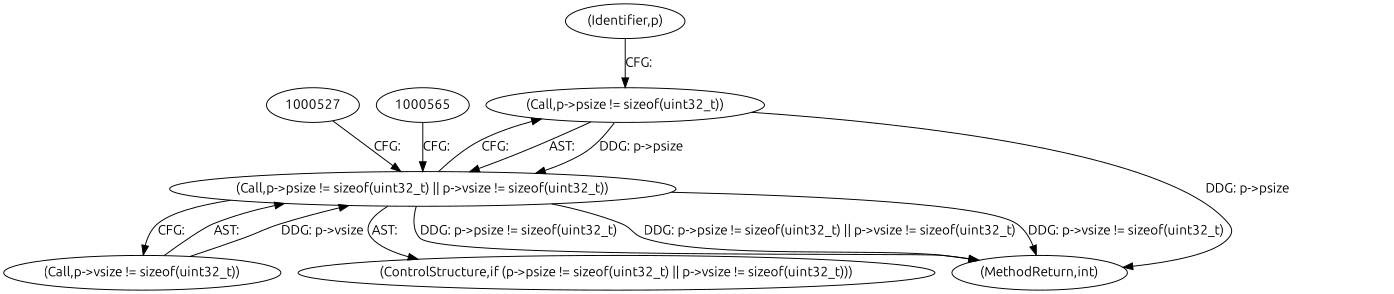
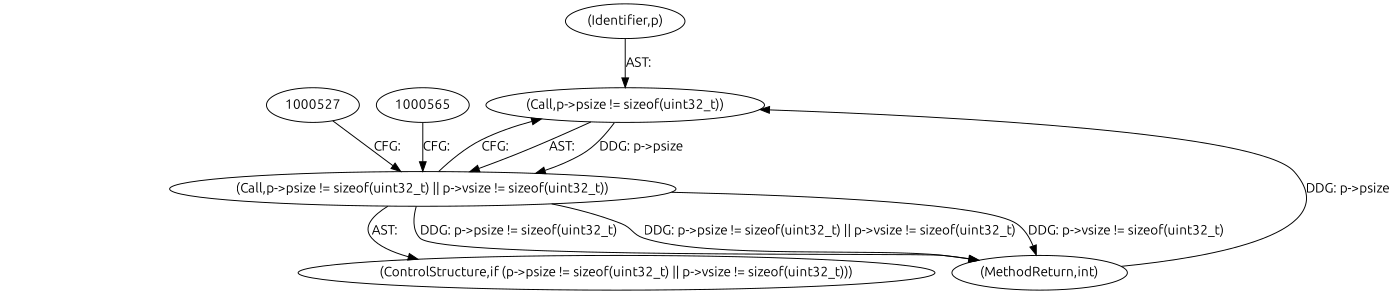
edge "(Identifier,p)" -> "(Call,p->psize != sizeof(uint32_t))": label "CFG: " -> "AST: "
edge "(Call,p->psize != sizeof(uint32_t))" -> "(MethodReturn,int)": reversed
node "(Call,p->vsize != sizeof(uint32_t))": removed
